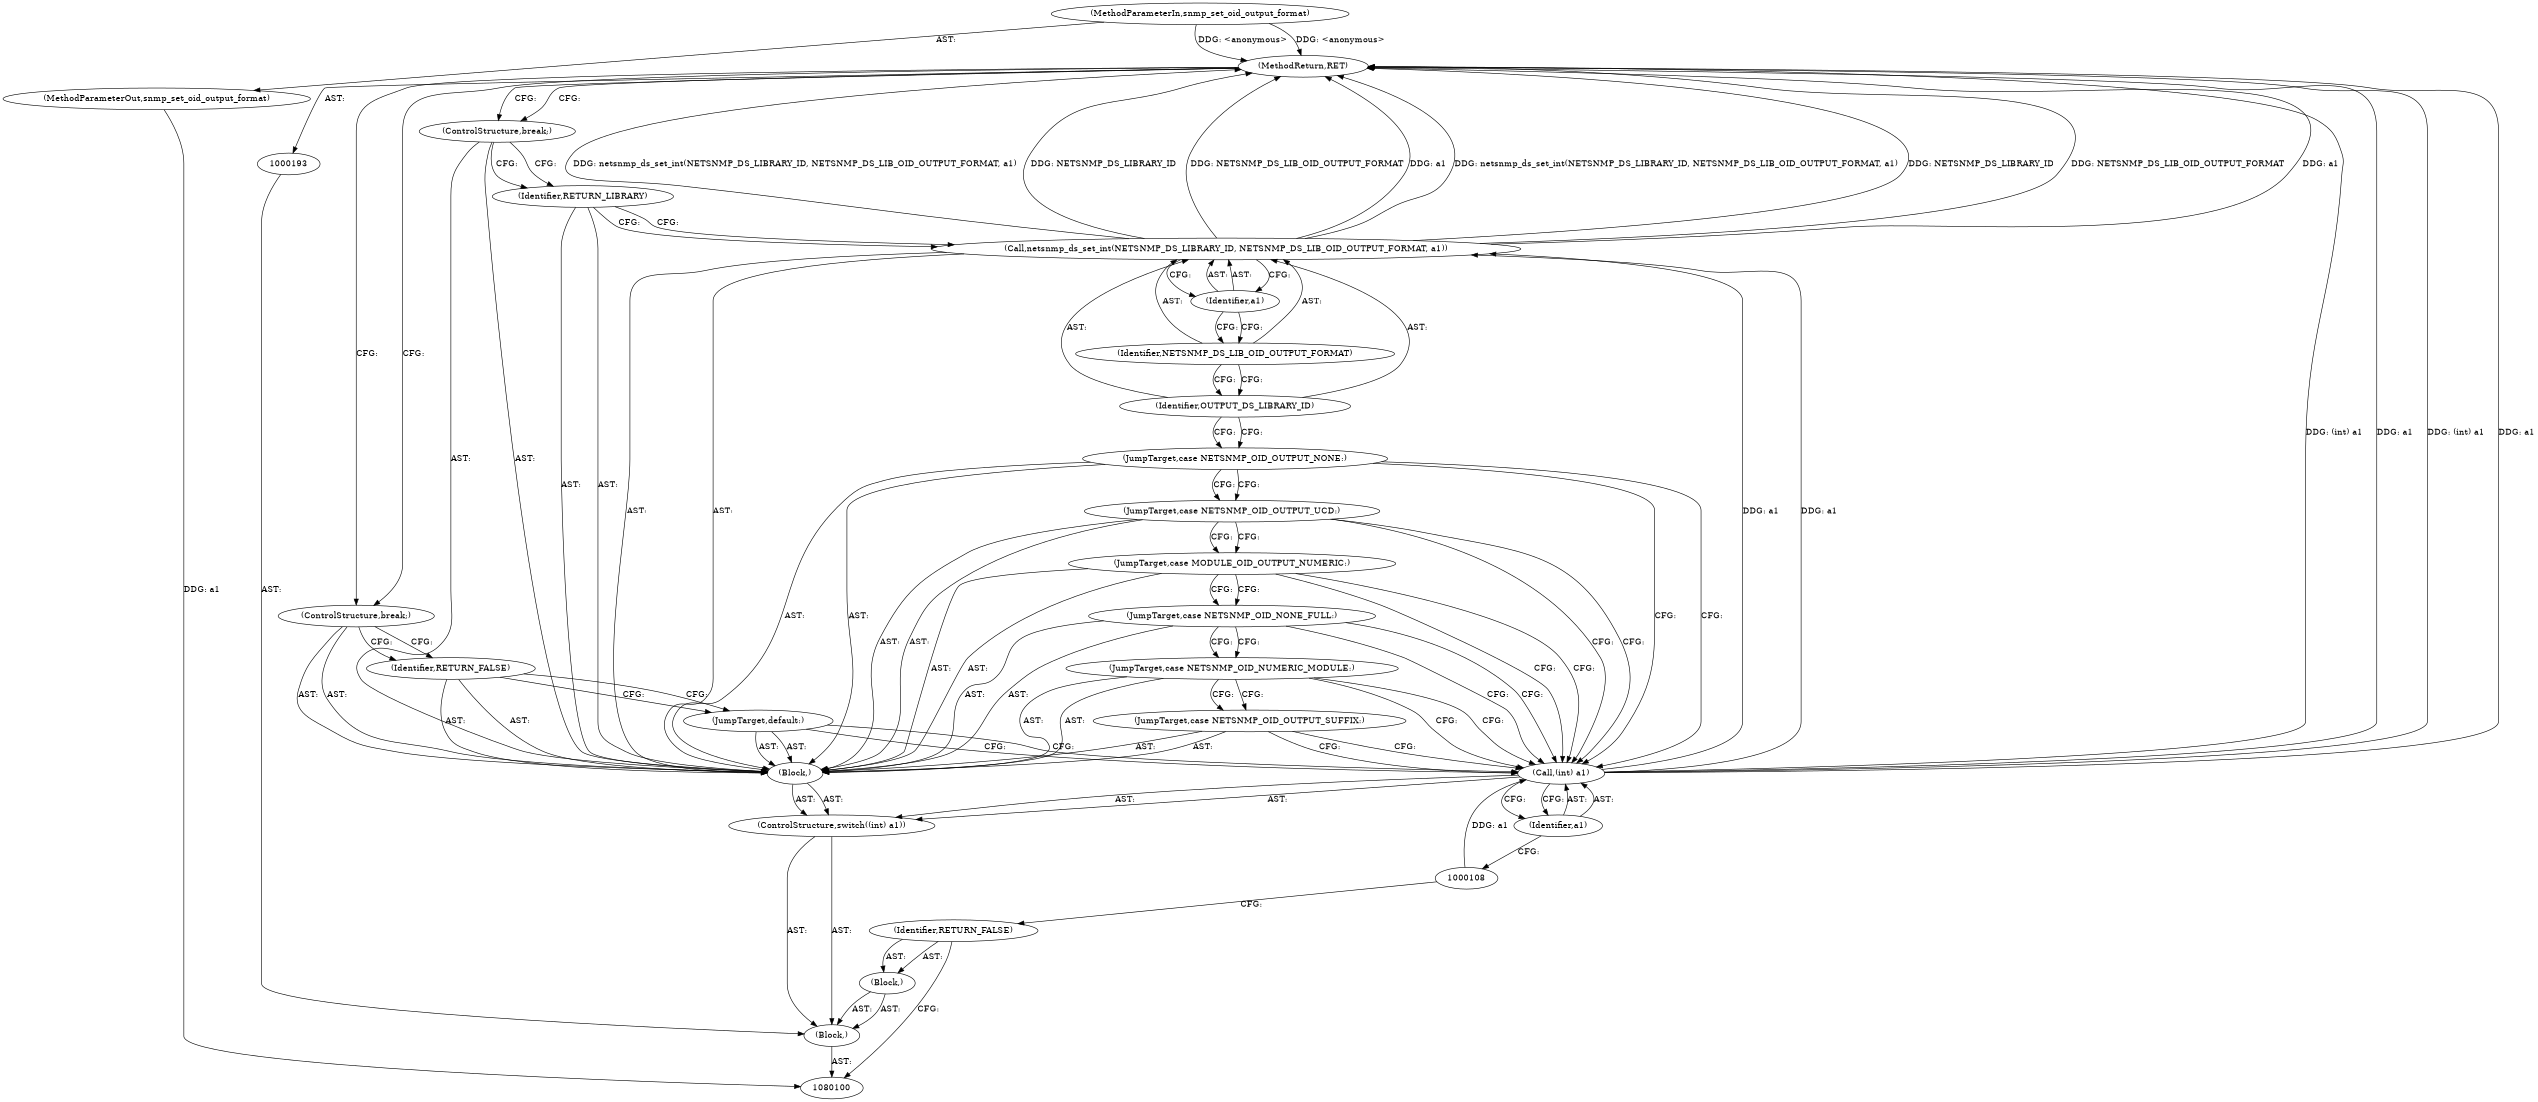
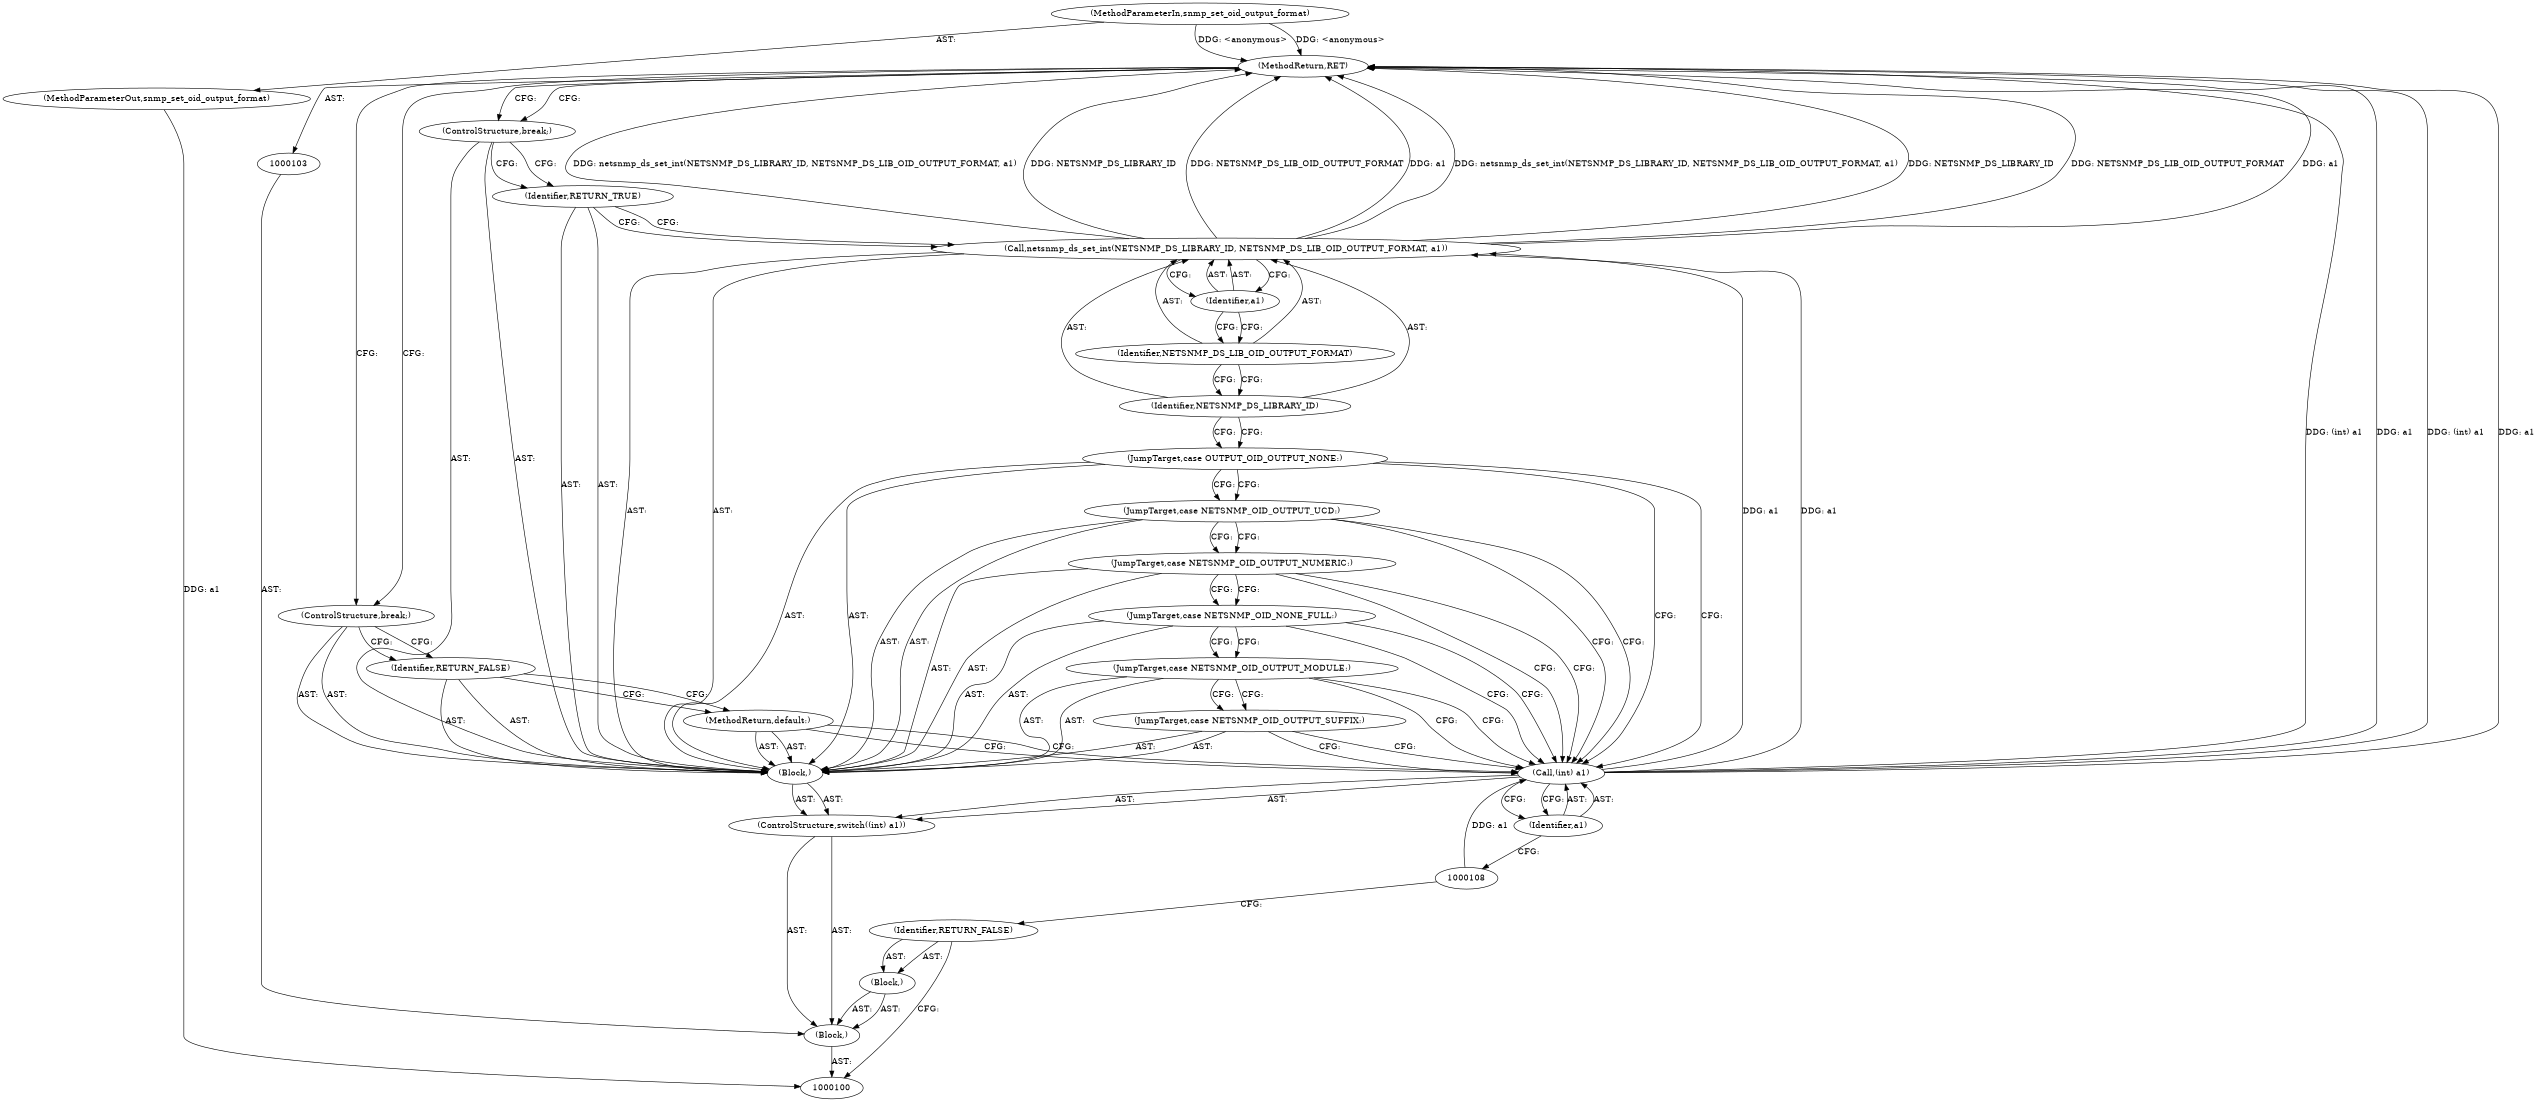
node "1000193": label "1000193" -> "1000103"
node "(Identifier,RETURN_LIBRARY)": label "(Identifier,RETURN_LIBRARY)" -> "(Identifier,RETURN_TRUE)"
node "(Identifier,OUTPUT_DS_LIBRARY_ID)": label "(Identifier,OUTPUT_DS_LIBRARY_ID)" -> "(Identifier,NETSNMP_DS_LIBRARY_ID)"
node "(JumpTarget,case NETSNMP_OID_OUTPUT_NONE:)": label "(JumpTarget,case NETSNMP_OID_OUTPUT_NONE:)" -> "(JumpTarget,case OUTPUT_OID_OUTPUT_NONE:)"
node "(JumpTarget,case MODULE_OID_OUTPUT_NUMERIC:)": label "(JumpTarget,case MODULE_OID_OUTPUT_NUMERIC:)" -> "(JumpTarget,case NETSNMP_OID_OUTPUT_NUMERIC:)"
node "(JumpTarget,case NETSNMP_OID_NUMERIC_MODULE:)": label "(JumpTarget,case NETSNMP_OID_NUMERIC_MODULE:)" -> "(JumpTarget,case NETSNMP_OID_OUTPUT_MODULE:)"
node "(JumpTarget,default:)": label "(JumpTarget,default:)" -> "(MethodReturn,default:)"
node "1080100": label "1080100" -> "1000100"
